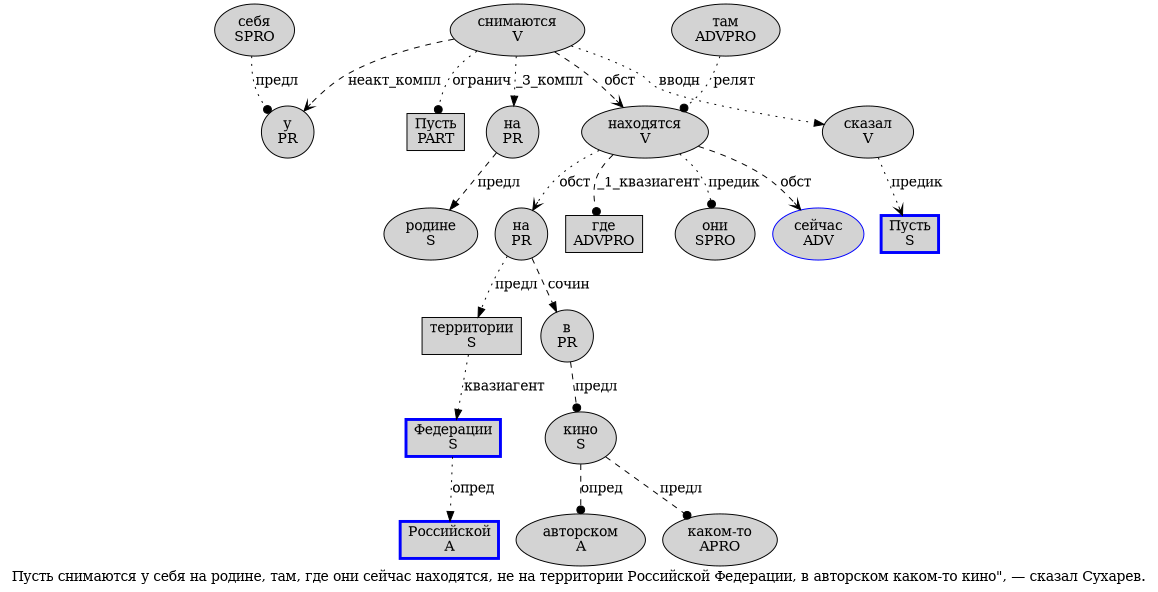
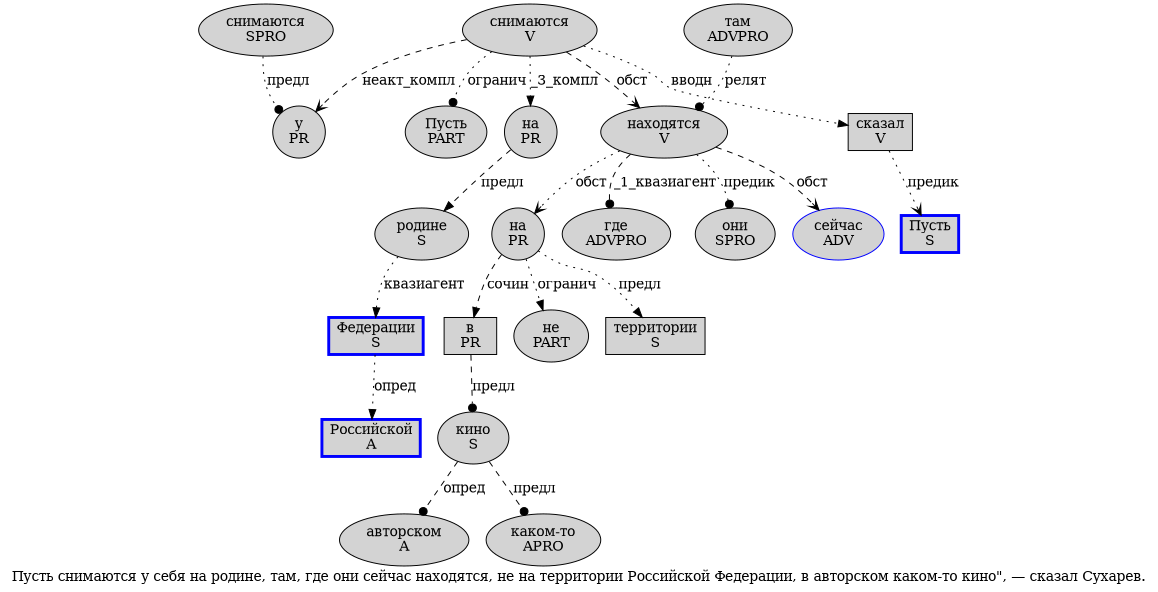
node "себя SPRO": label "себя SPRO" -> "снимаются SPRO"
node "Пусть PART": shape box -> ellipse
node "сказал V": shape ellipse -> box
node "где ADVPRO": shape box -> ellipse
node "не PART": added
node "в PR": shape ellipse -> box
edge "территории S" -> "Федерации S": now "родине S" -> "Федерации S"
